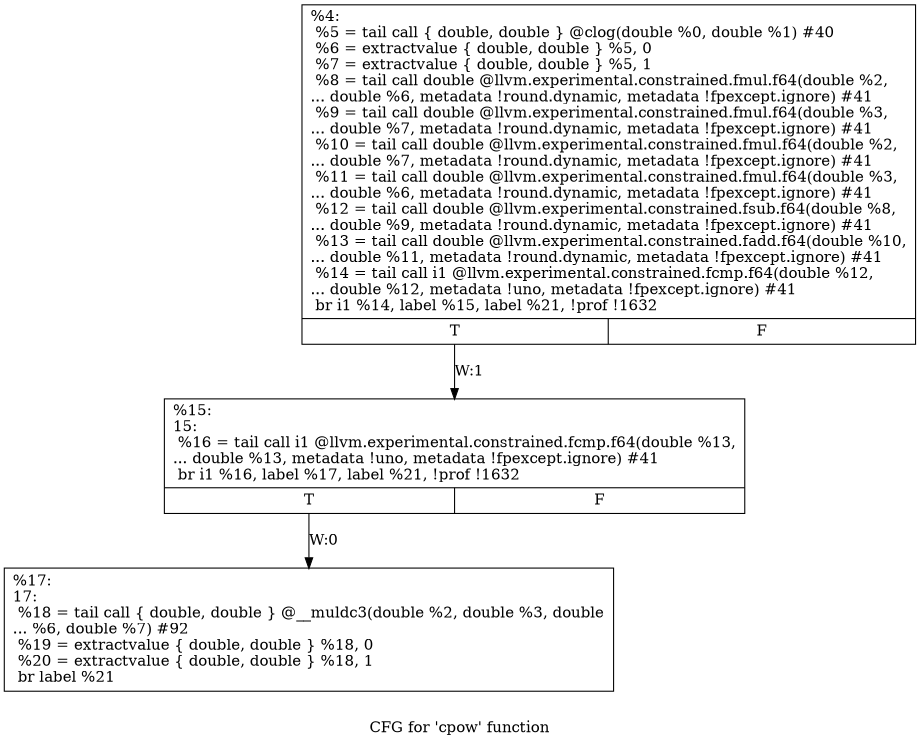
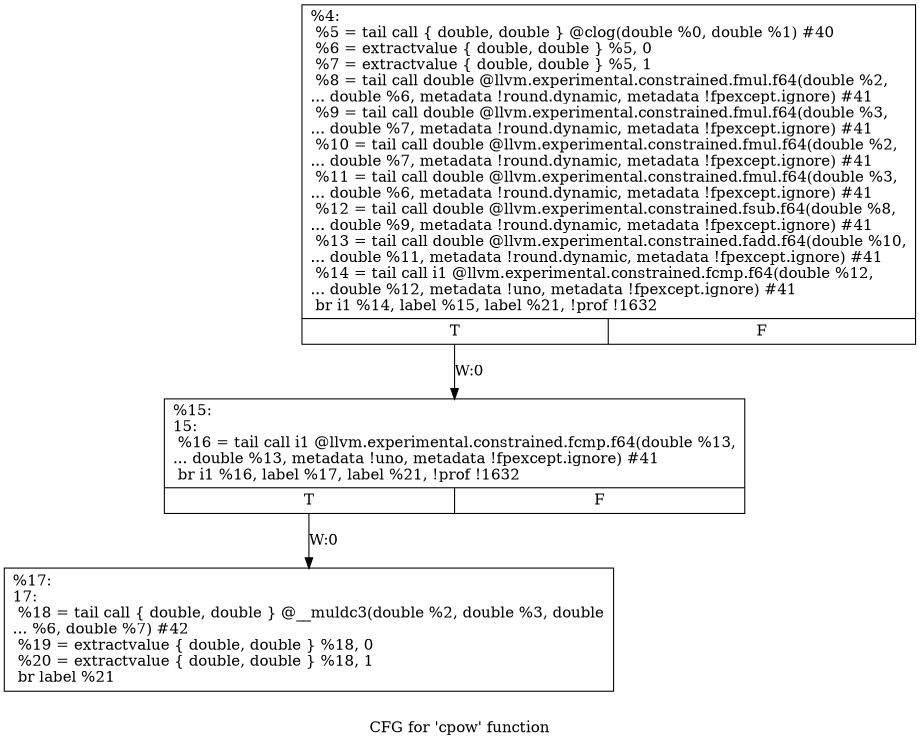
edge "%4:" -> "%15:": label "W:1" -> "W:0"
node "%17:": text "... %6, double %7) #92" -> "... %6, double %7) #42"
